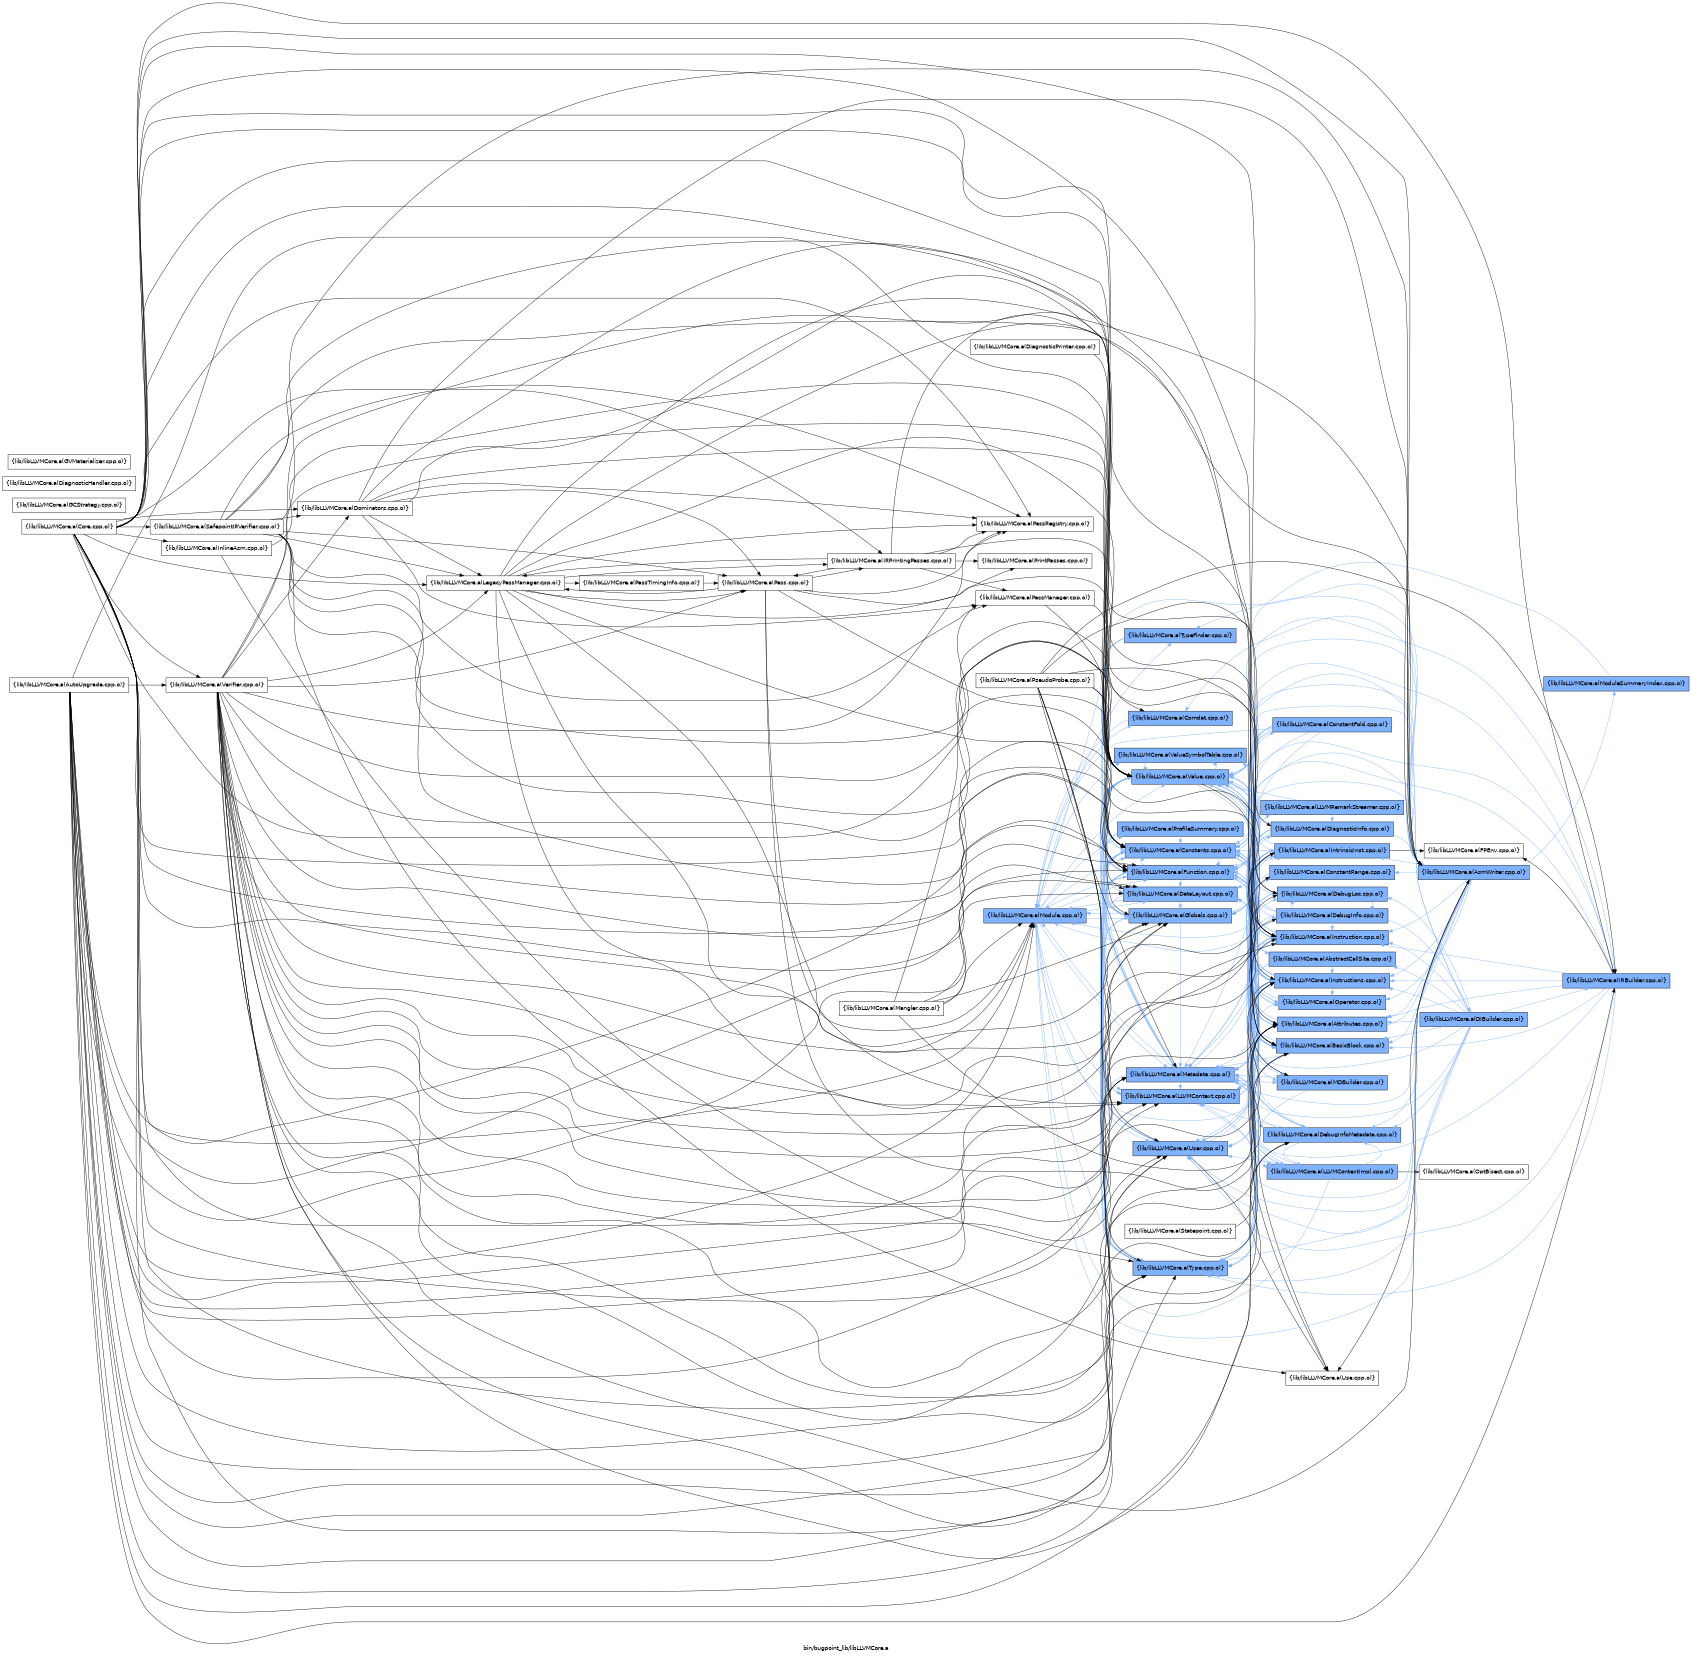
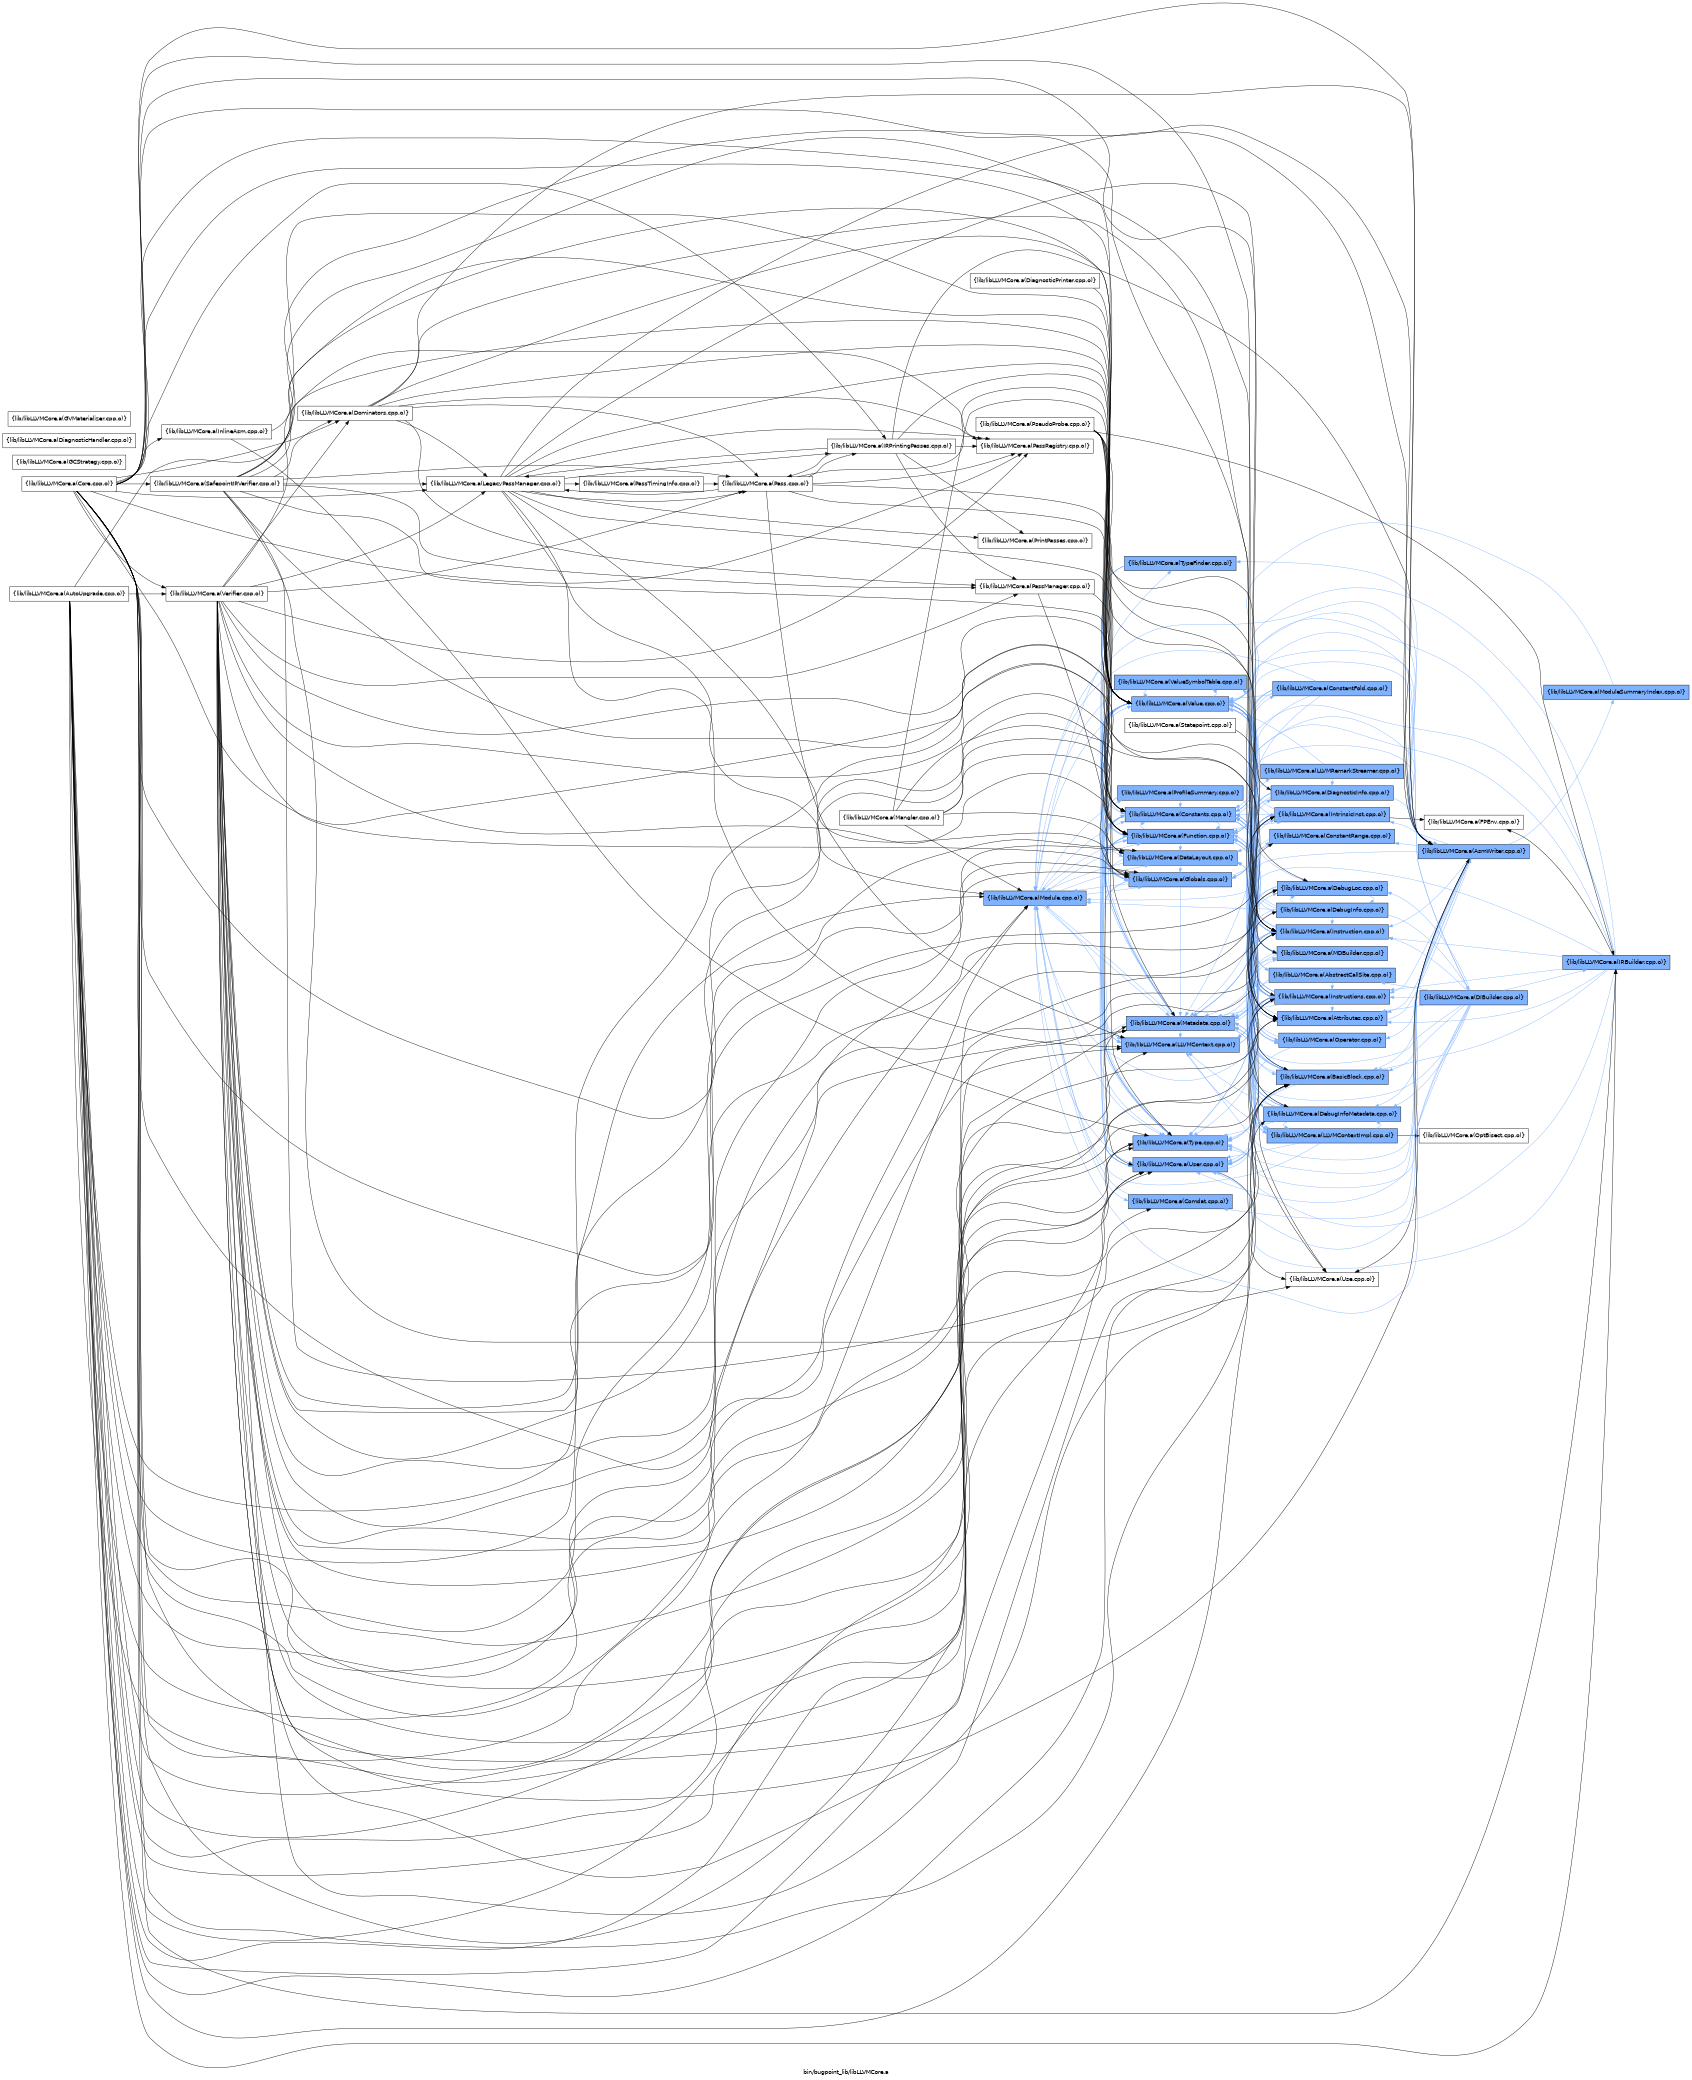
edge "{lib/libLLVMCore.a(Module.cpp.o)}" -> "{lib/libLLVMCore.a(ValueSymbolTable.cpp.o)}": reversed
edge "{lib/libLLVMCore.a(Value.cpp.o)}" -> "{lib/libLLVMCore.a(BasicBlock.cpp.o)}": removed
edge "{lib/libLLVMCore.a(Value.cpp.o)}" -> "{lib/libLLVMCore.a(LLVMContextImpl.cpp.o)}": now "{lib/libLLVMCore.a(ProfileSummary.cpp.o)}" -> "{lib/libLLVMCore.a(LLVMContextImpl.cpp.o)}"
